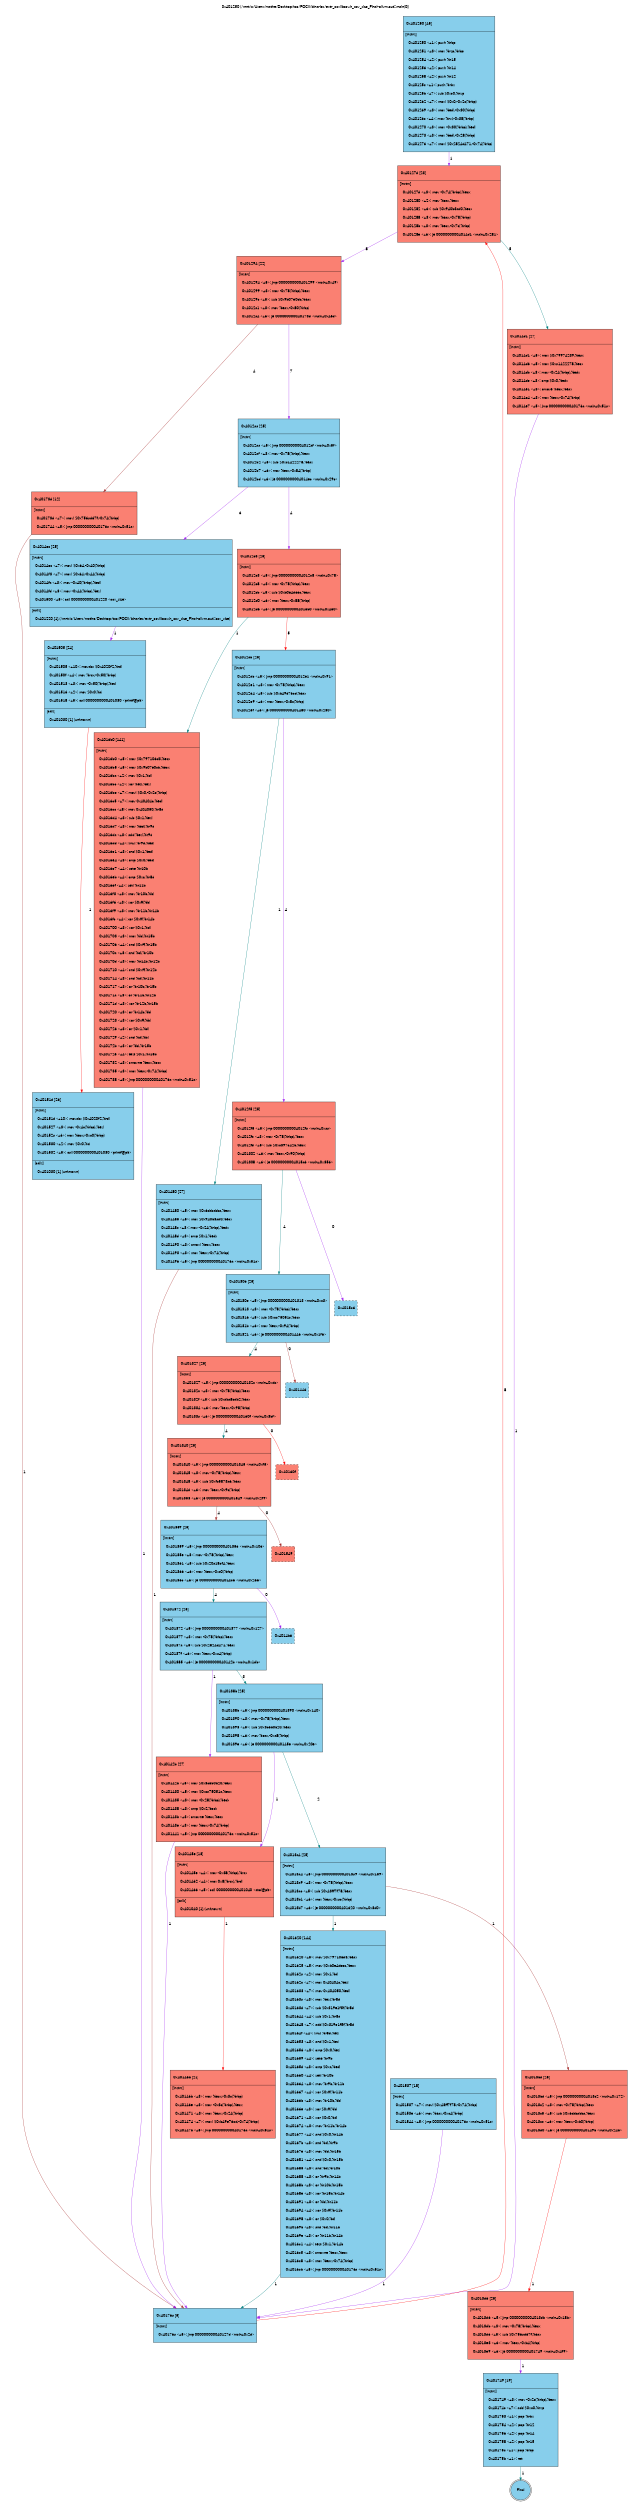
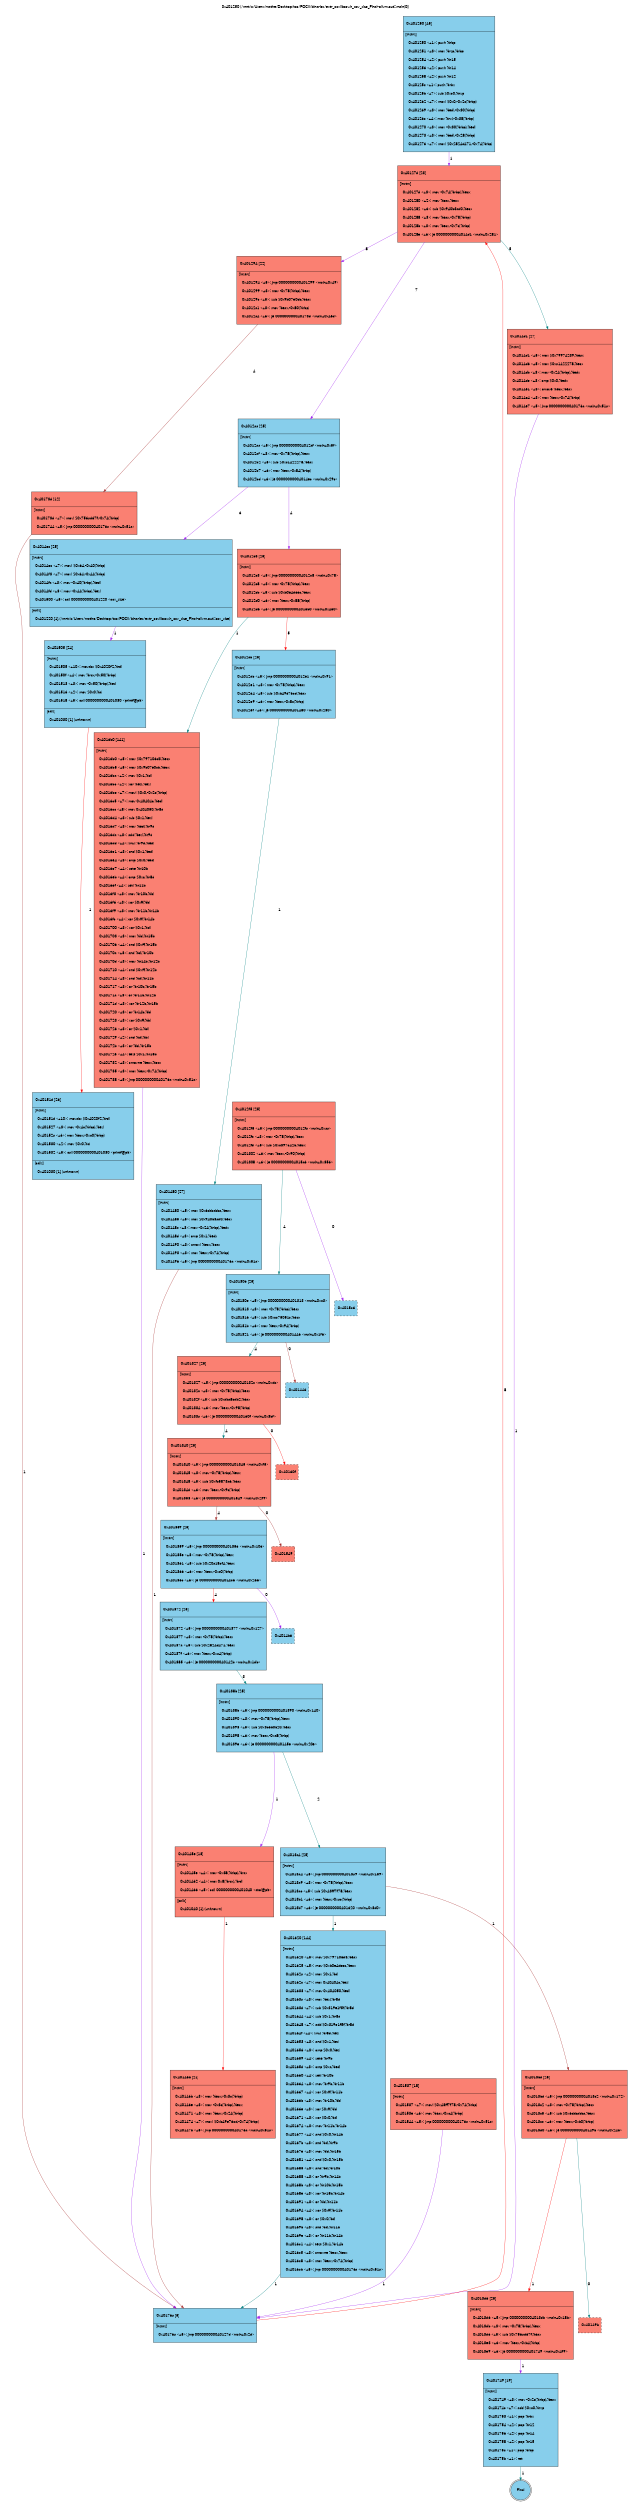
edge "0x401294 [22]" -> "0x4012aa [25]": now "0x40127d [23]" -> "0x4012aa [25]"
edge "0x4012dc [25]" -> "0x4012f5 [25]": removed, label "4"
edge "0x401359 [25]" -> "0x401372 [25]": color teal -> red
node "0x40142b [27]": removed
node "0x401537 [18]": fillcolor skyblue -> salmon
node "0x40149b": added
